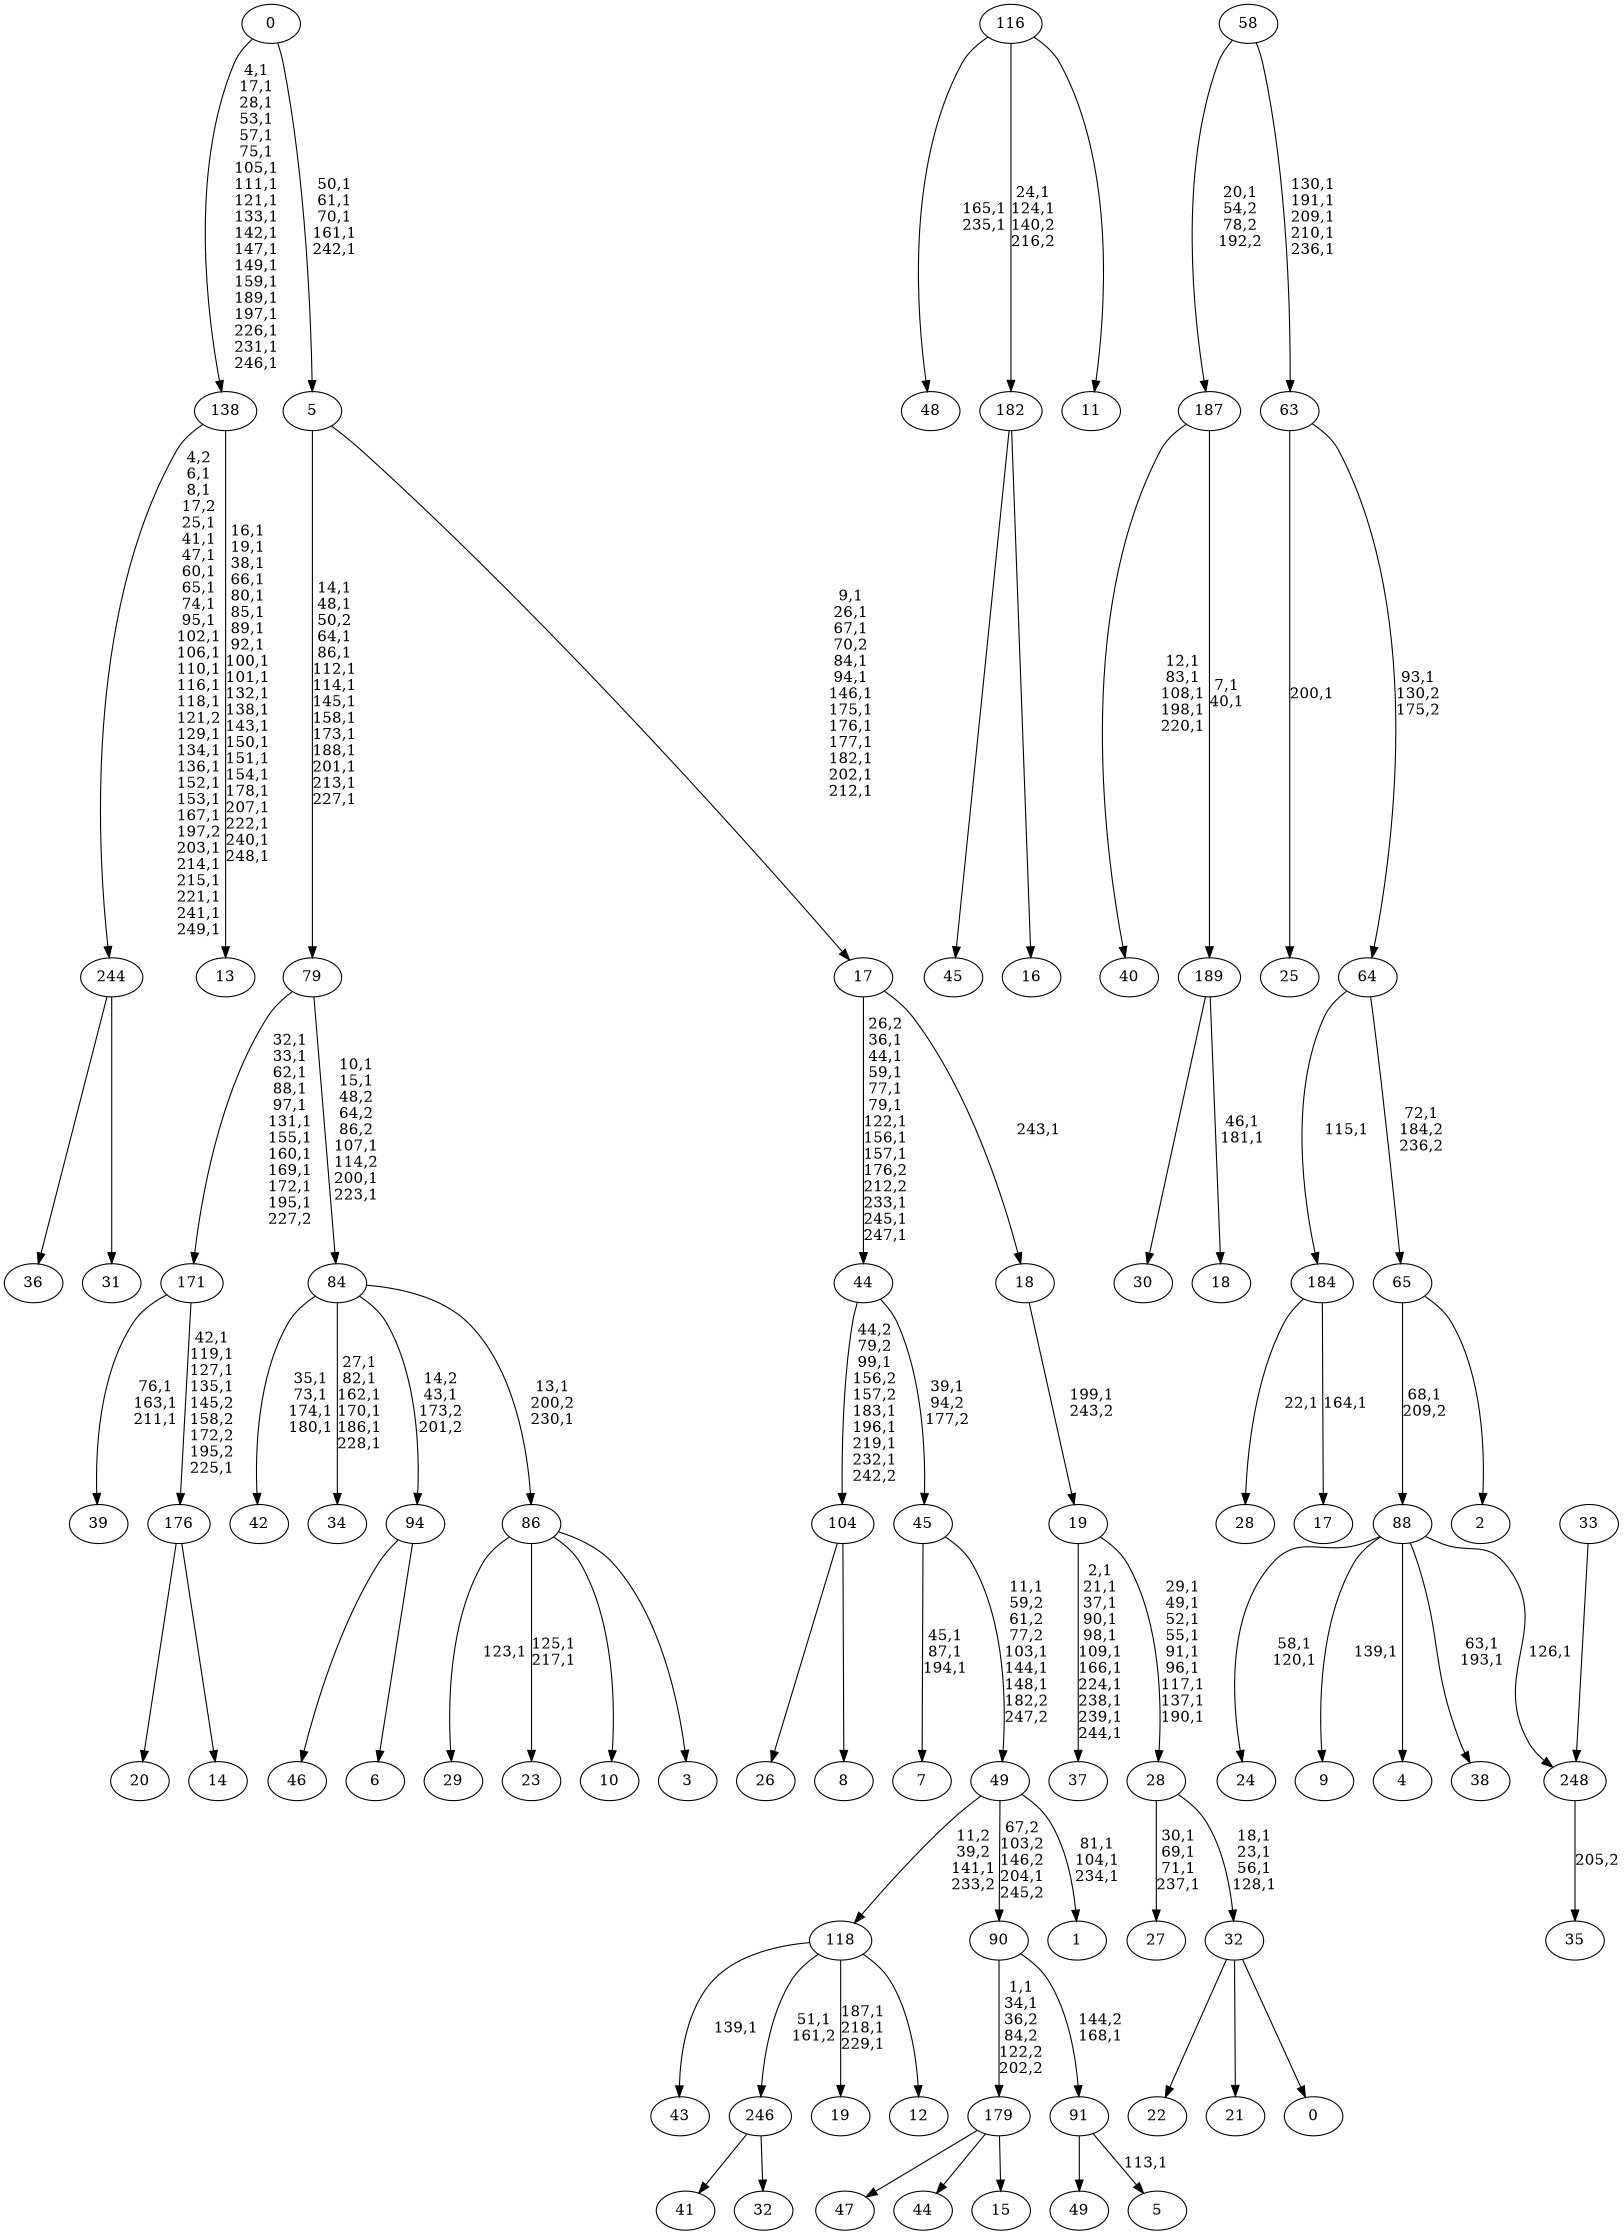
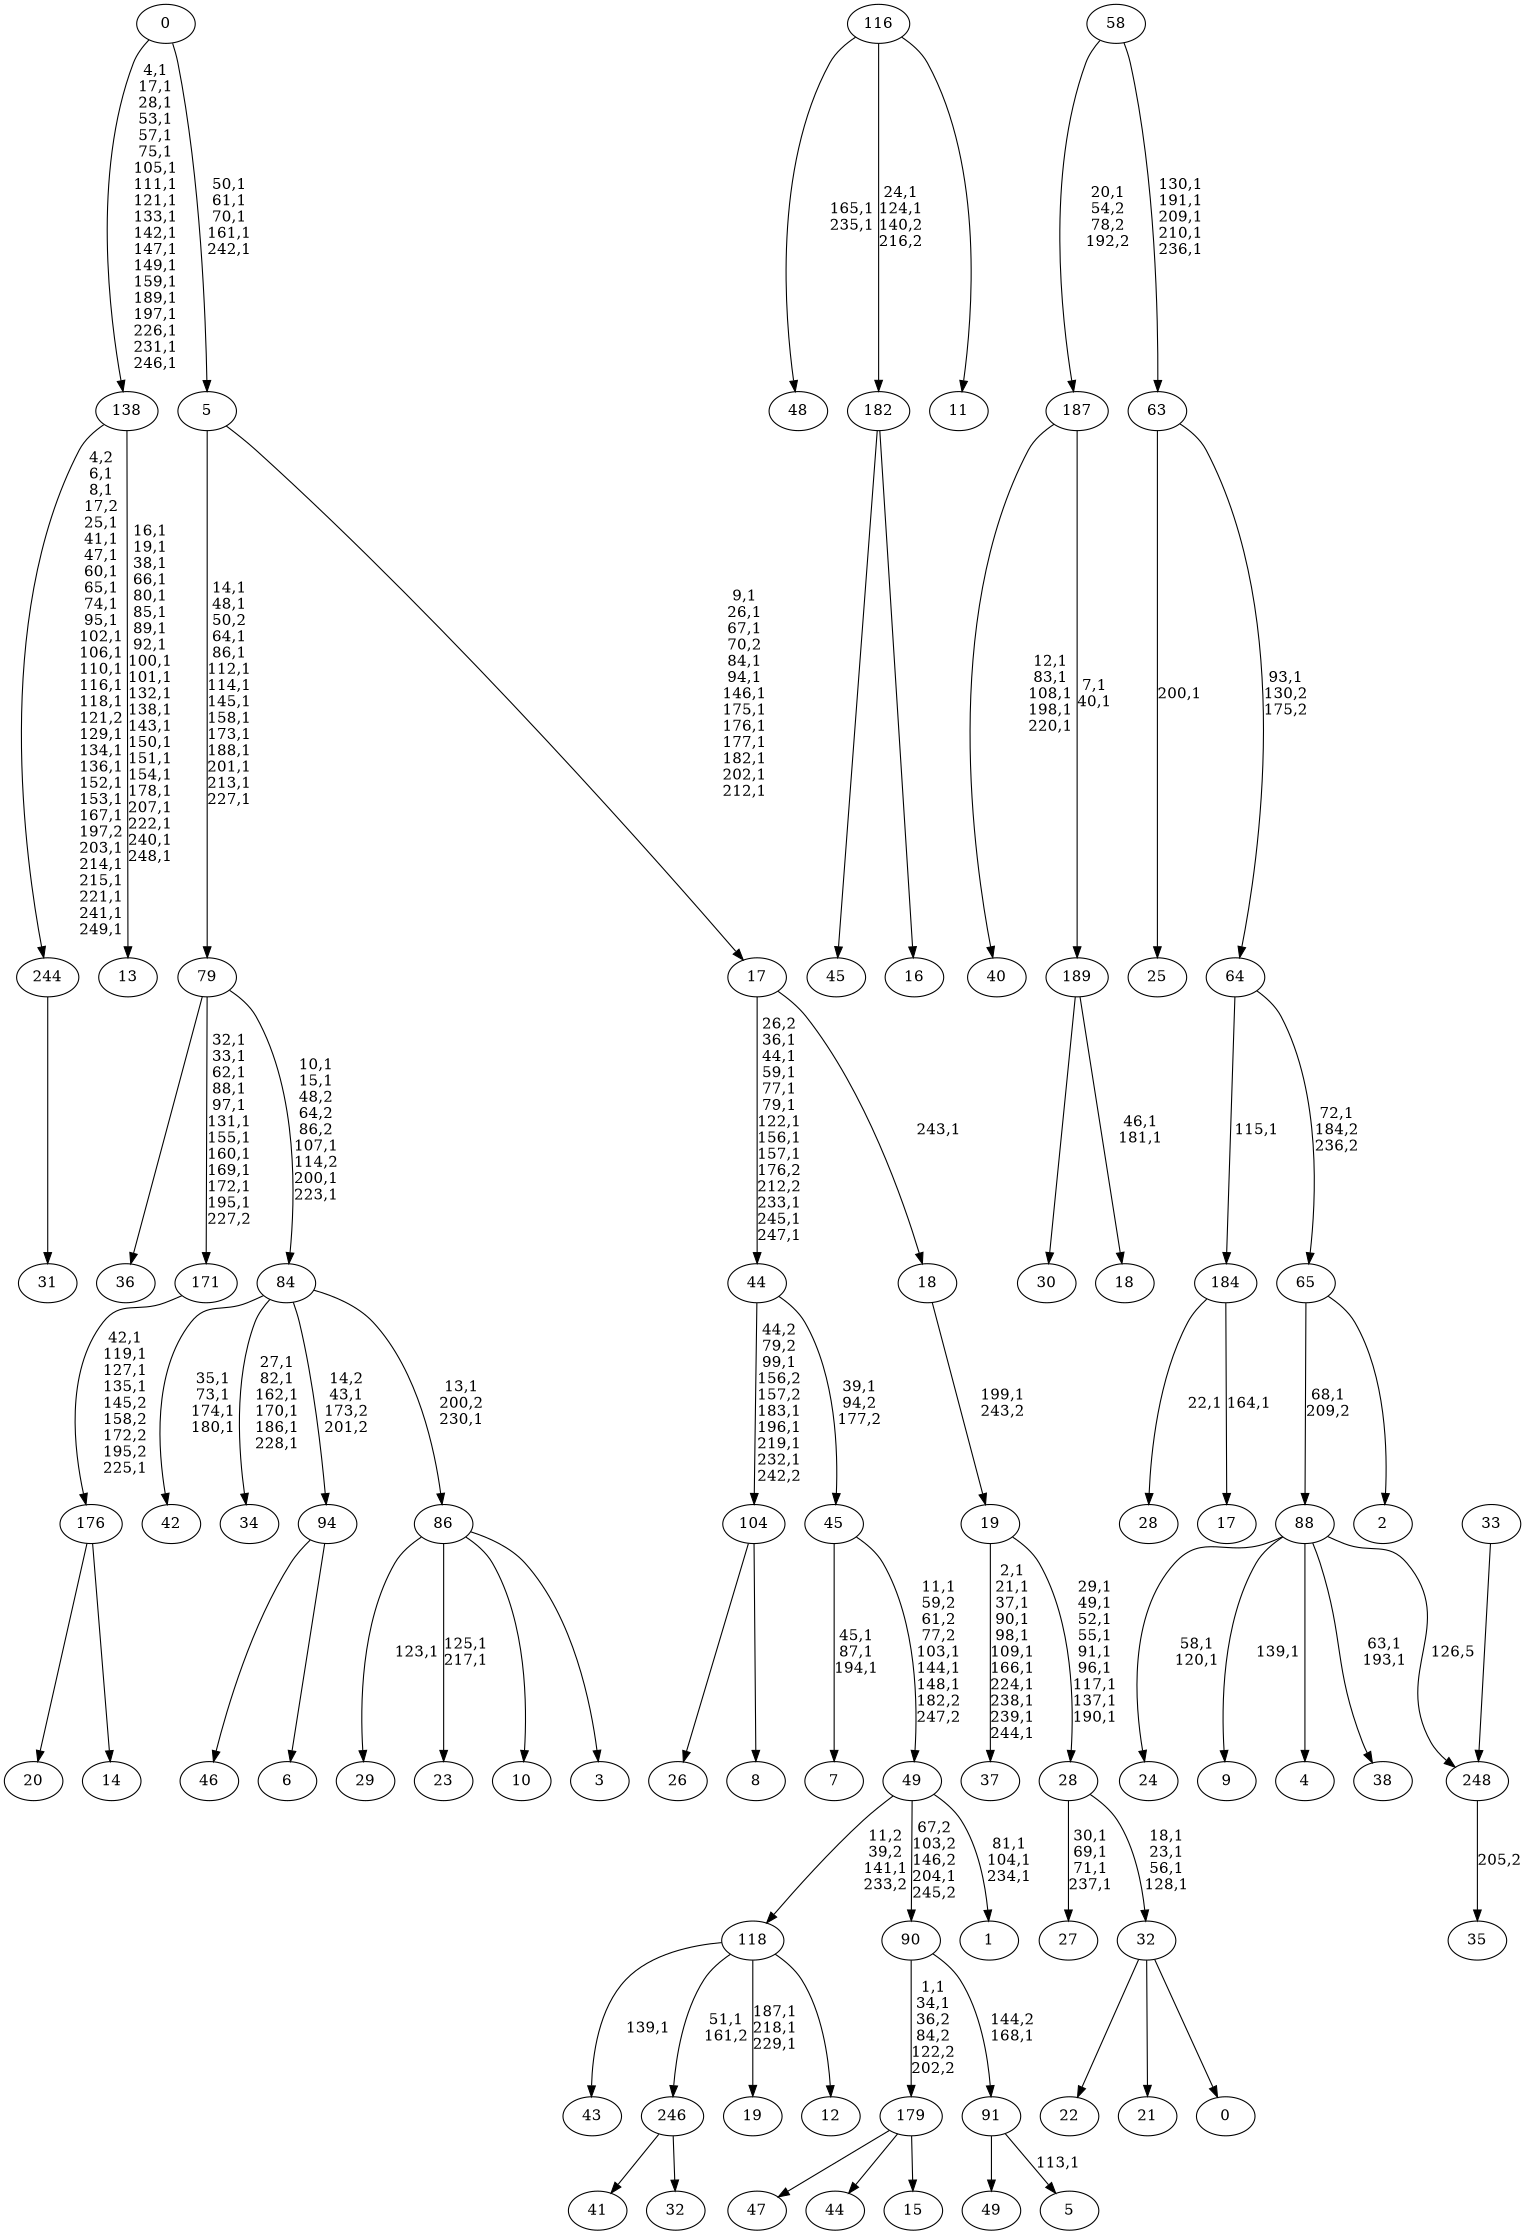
edge "244" -> "36": now "79" -> "36"
node "39": removed
edge "88" -> "248": label "126,1" -> "126,5"
